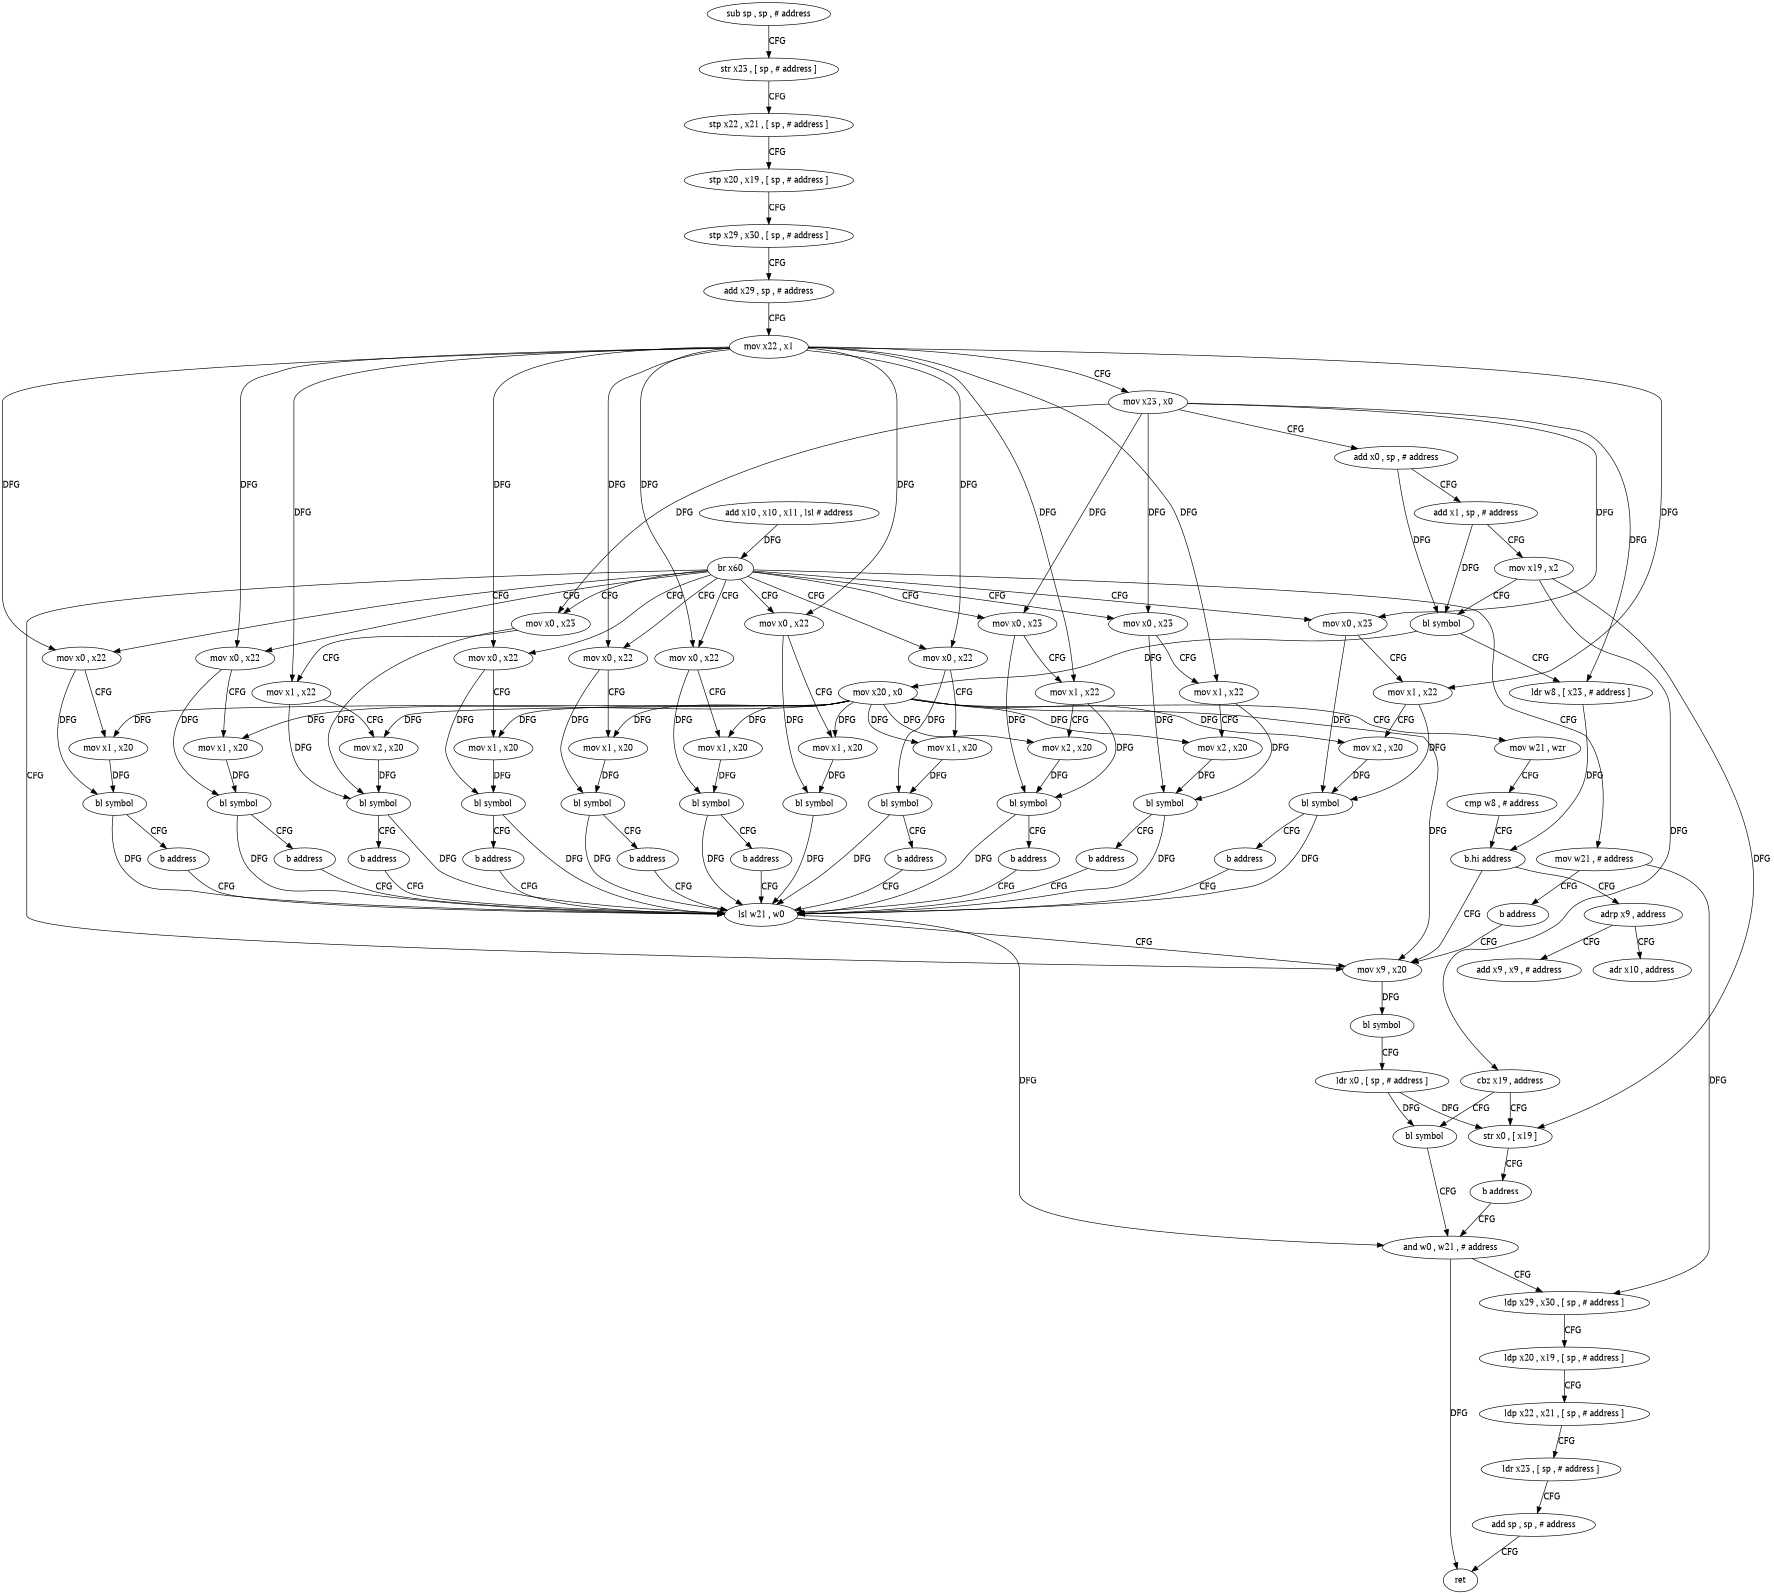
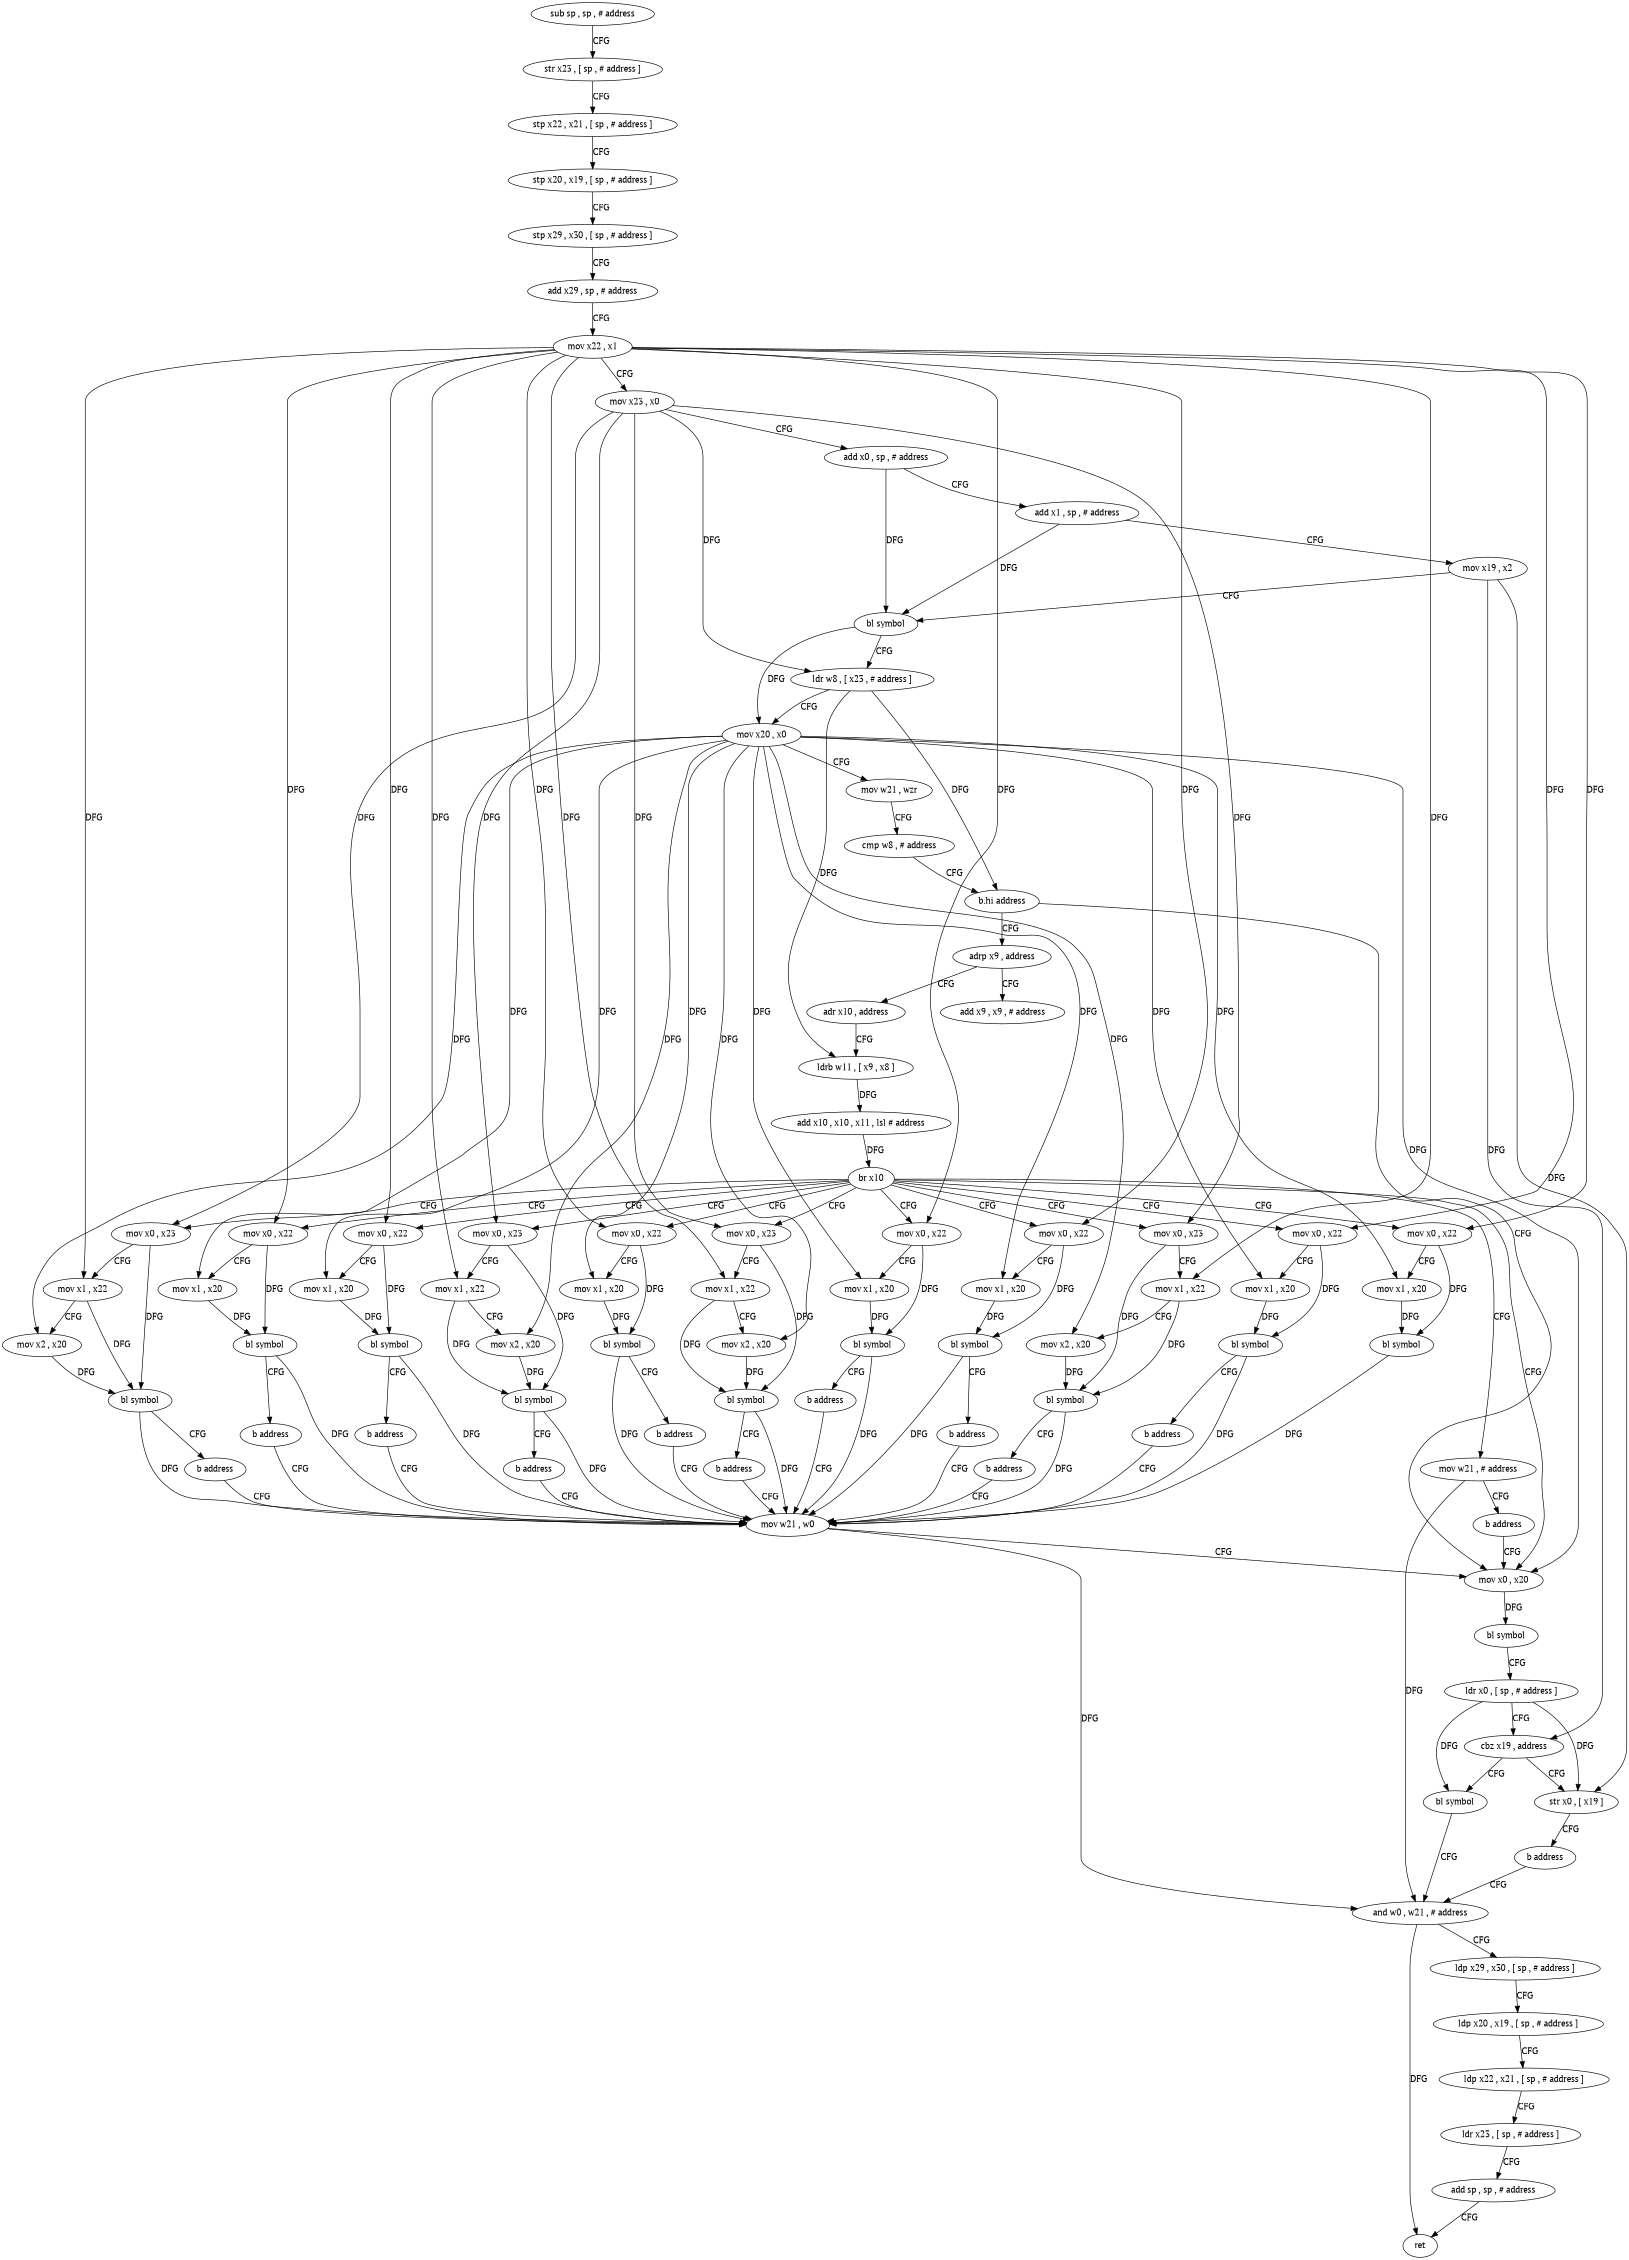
node "br x60": label "br x60" -> "br x10"
edge "ldr w8 , [ x23 , # address ]" -> "mov x20 , x0": added, label "CFG"
node "lsl w21 , w0": label "lsl w21 , w0" -> "mov w21 , w0"
node "mov x9 , x20": label "mov x9 , x20" -> "mov x0 , x20"
node "ldrb w11 , [ x9 , x8 ]": added
edge "mov w21 , # address" -> "ldp x29 , x30 , [ sp , # address ]": now "mov w21 , # address" -> "and w0 , w21 , # address"
edge "ldr x0 , [ sp , # address ]" -> "cbz x19 , address": added, label "CFG"
